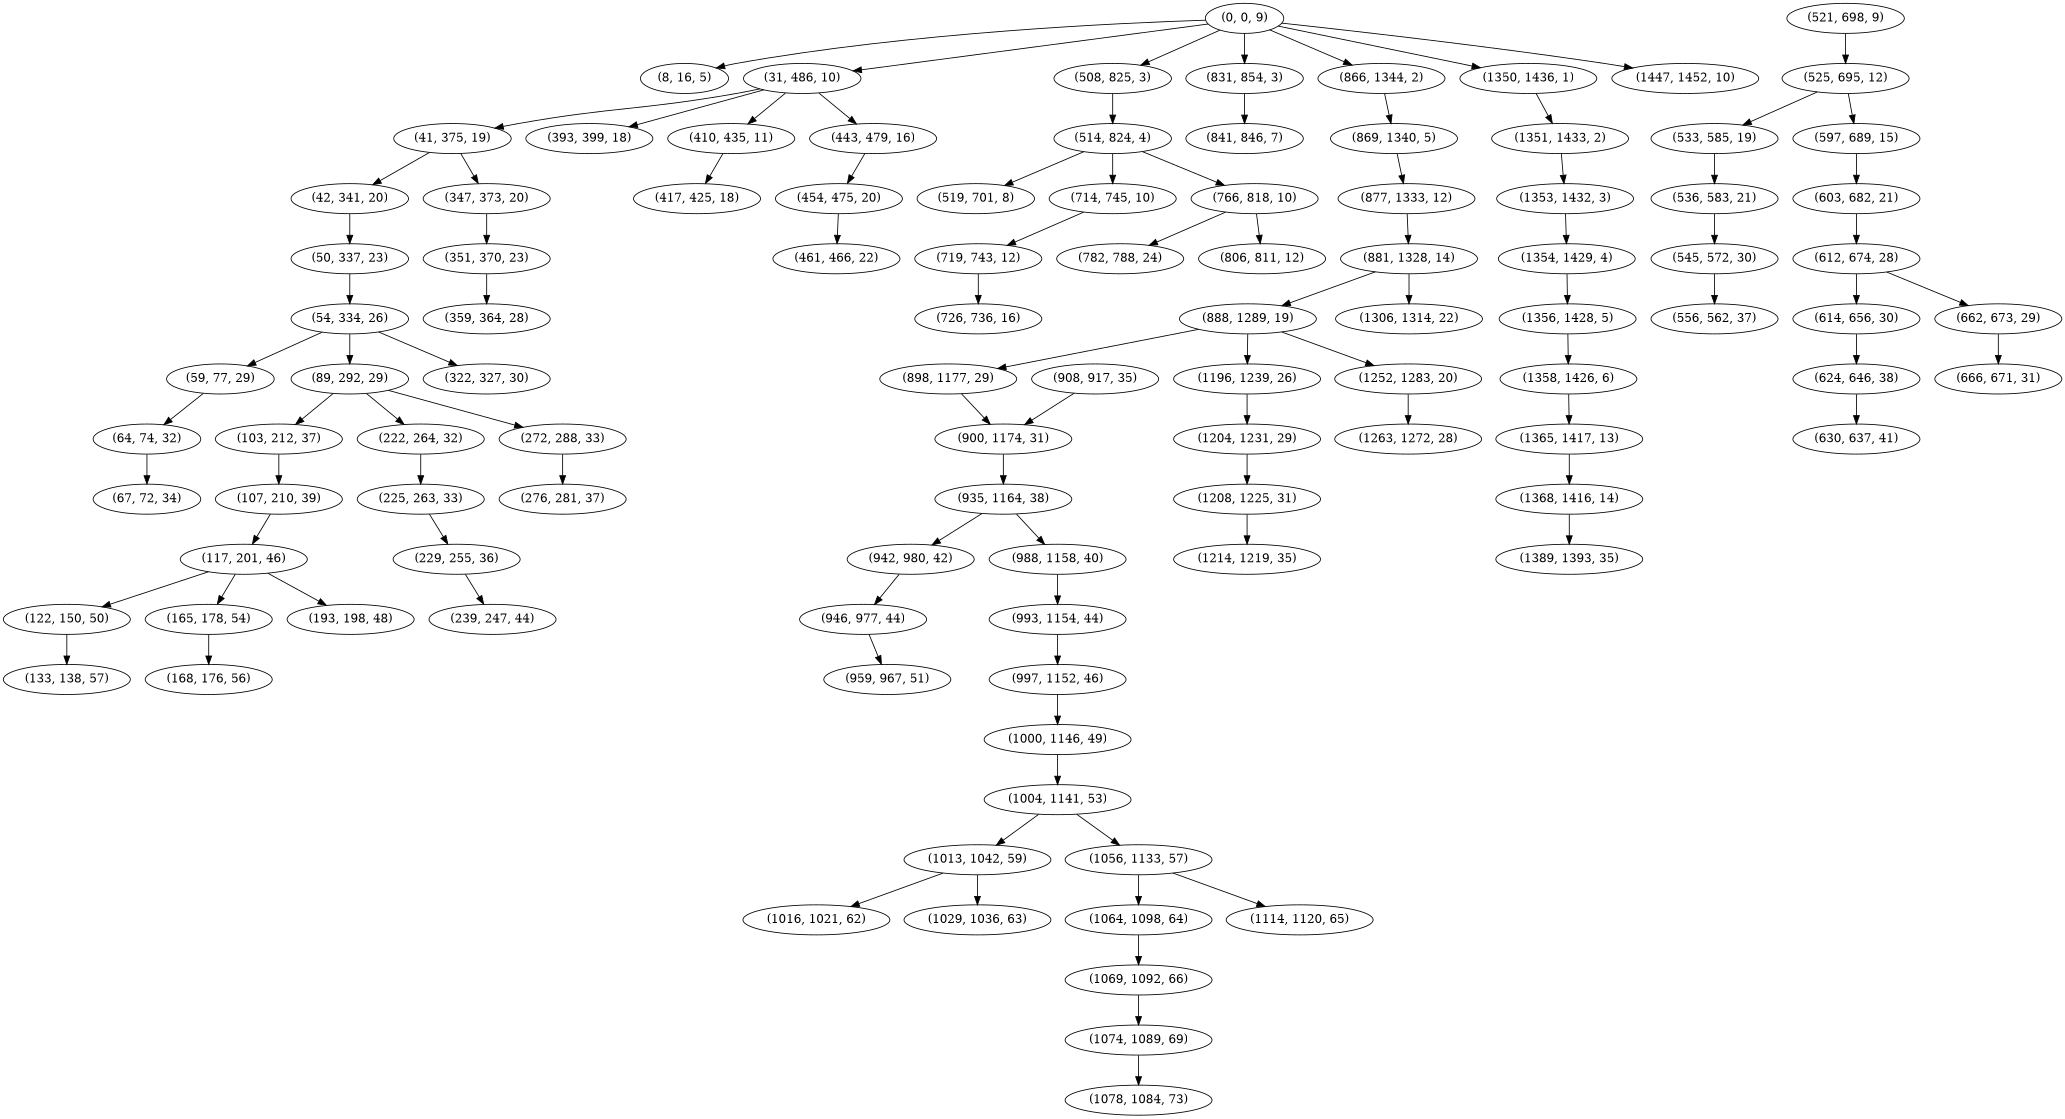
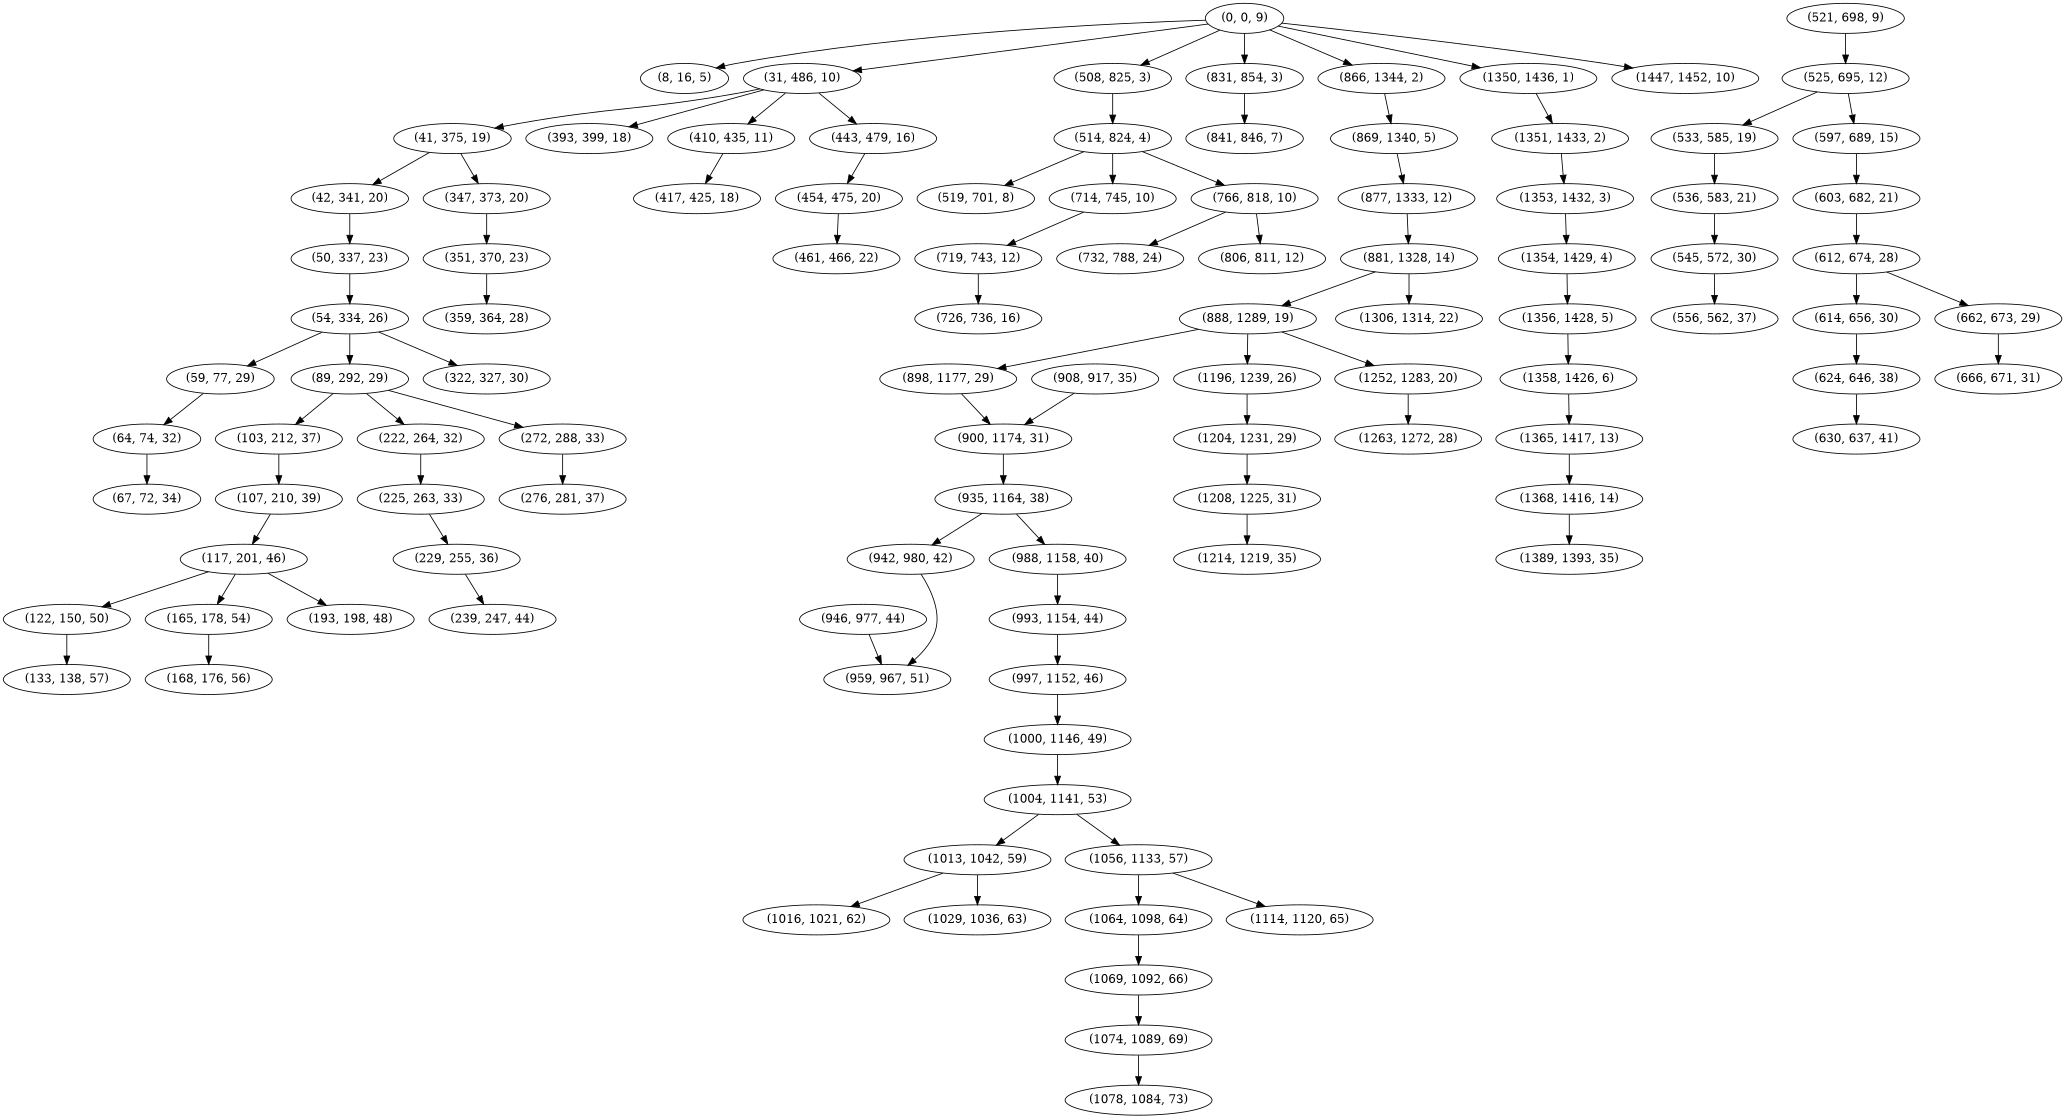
node "(782, 788, 24)": label "(782, 788, 24)" -> "(732, 788, 24)"
edge "(942, 980, 42)" -> "(946, 977, 44)": now "(942, 980, 42)" -> "(959, 967, 51)"
